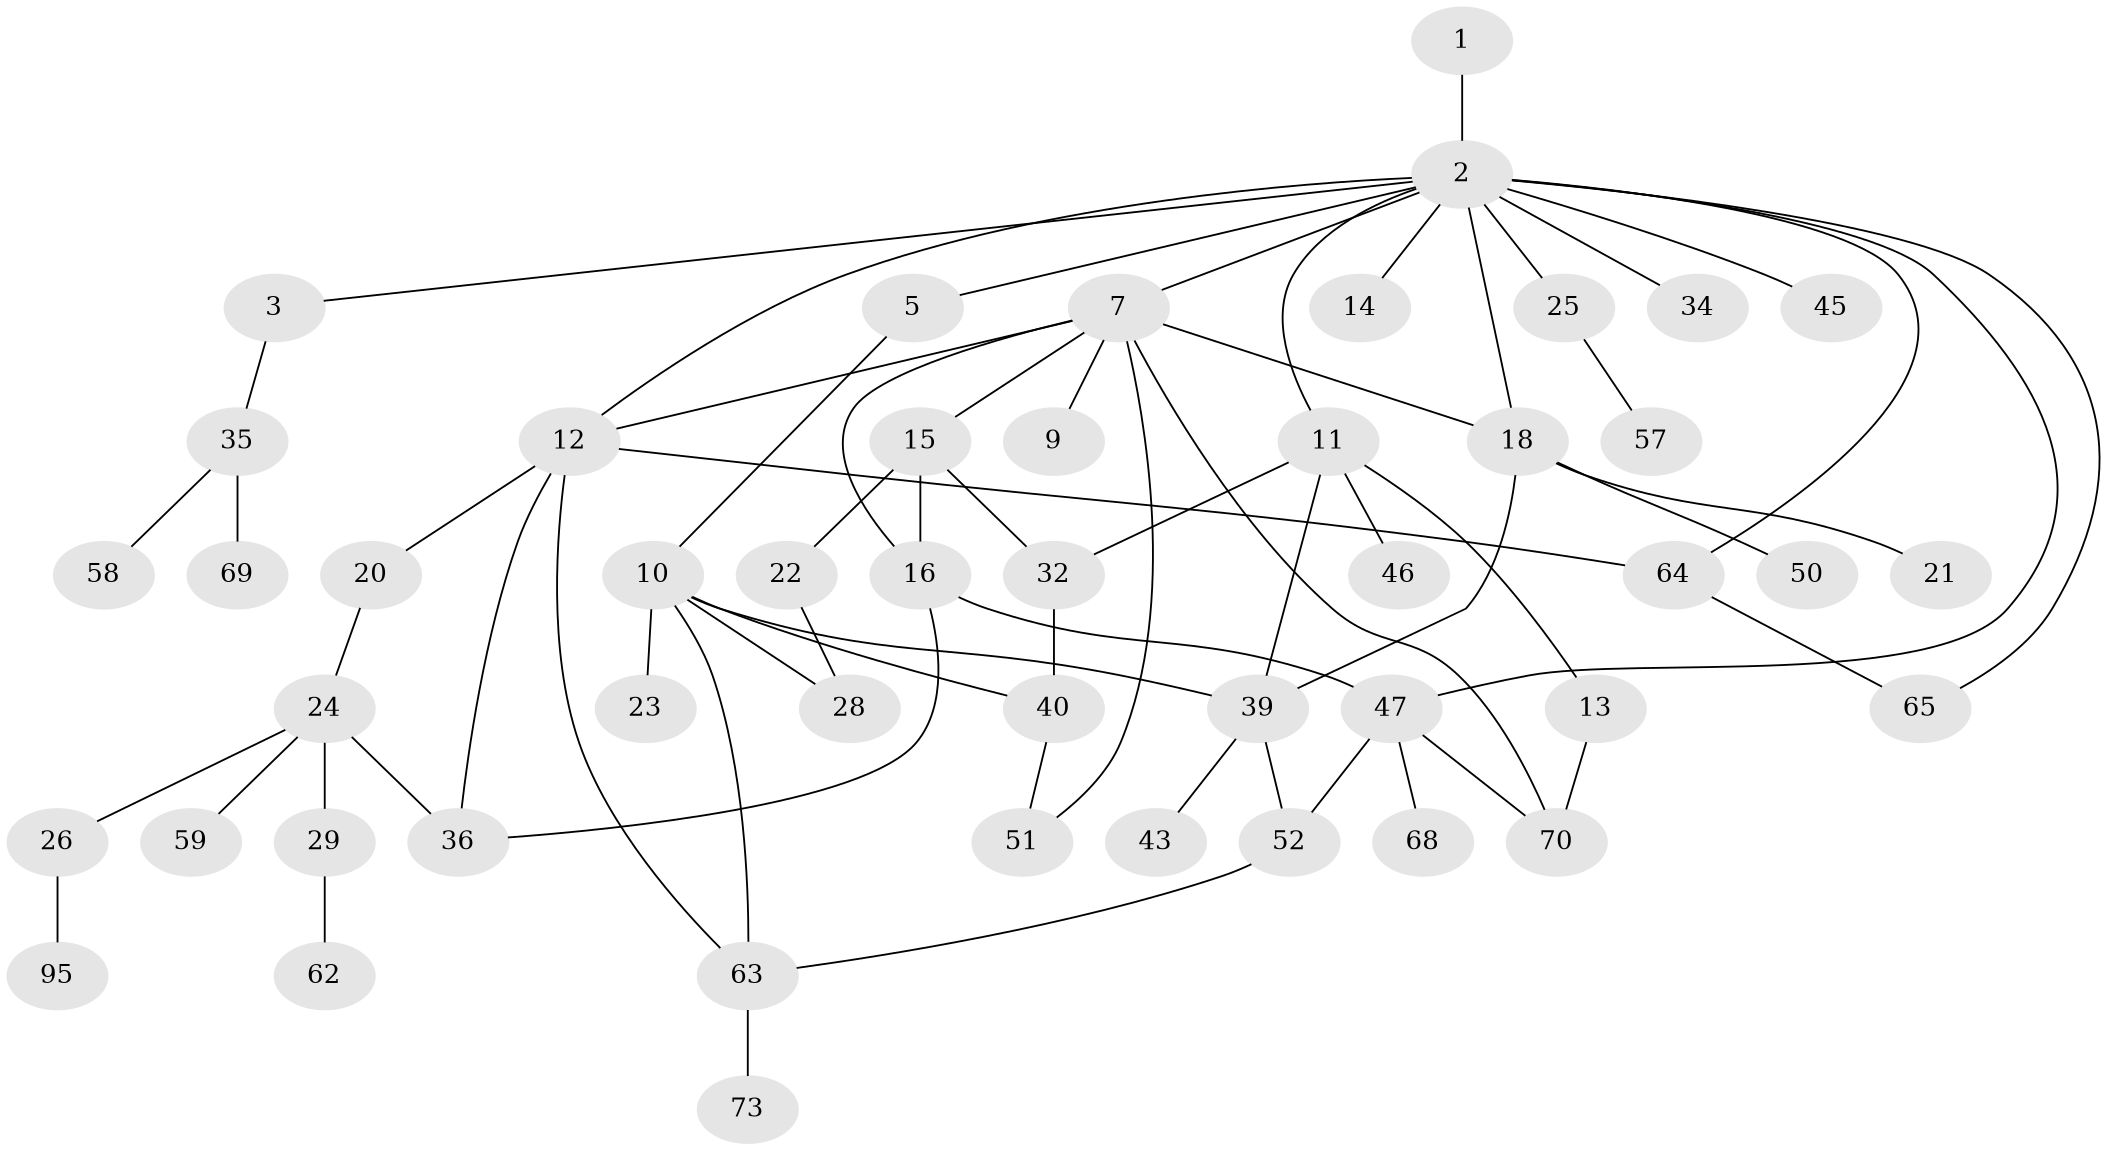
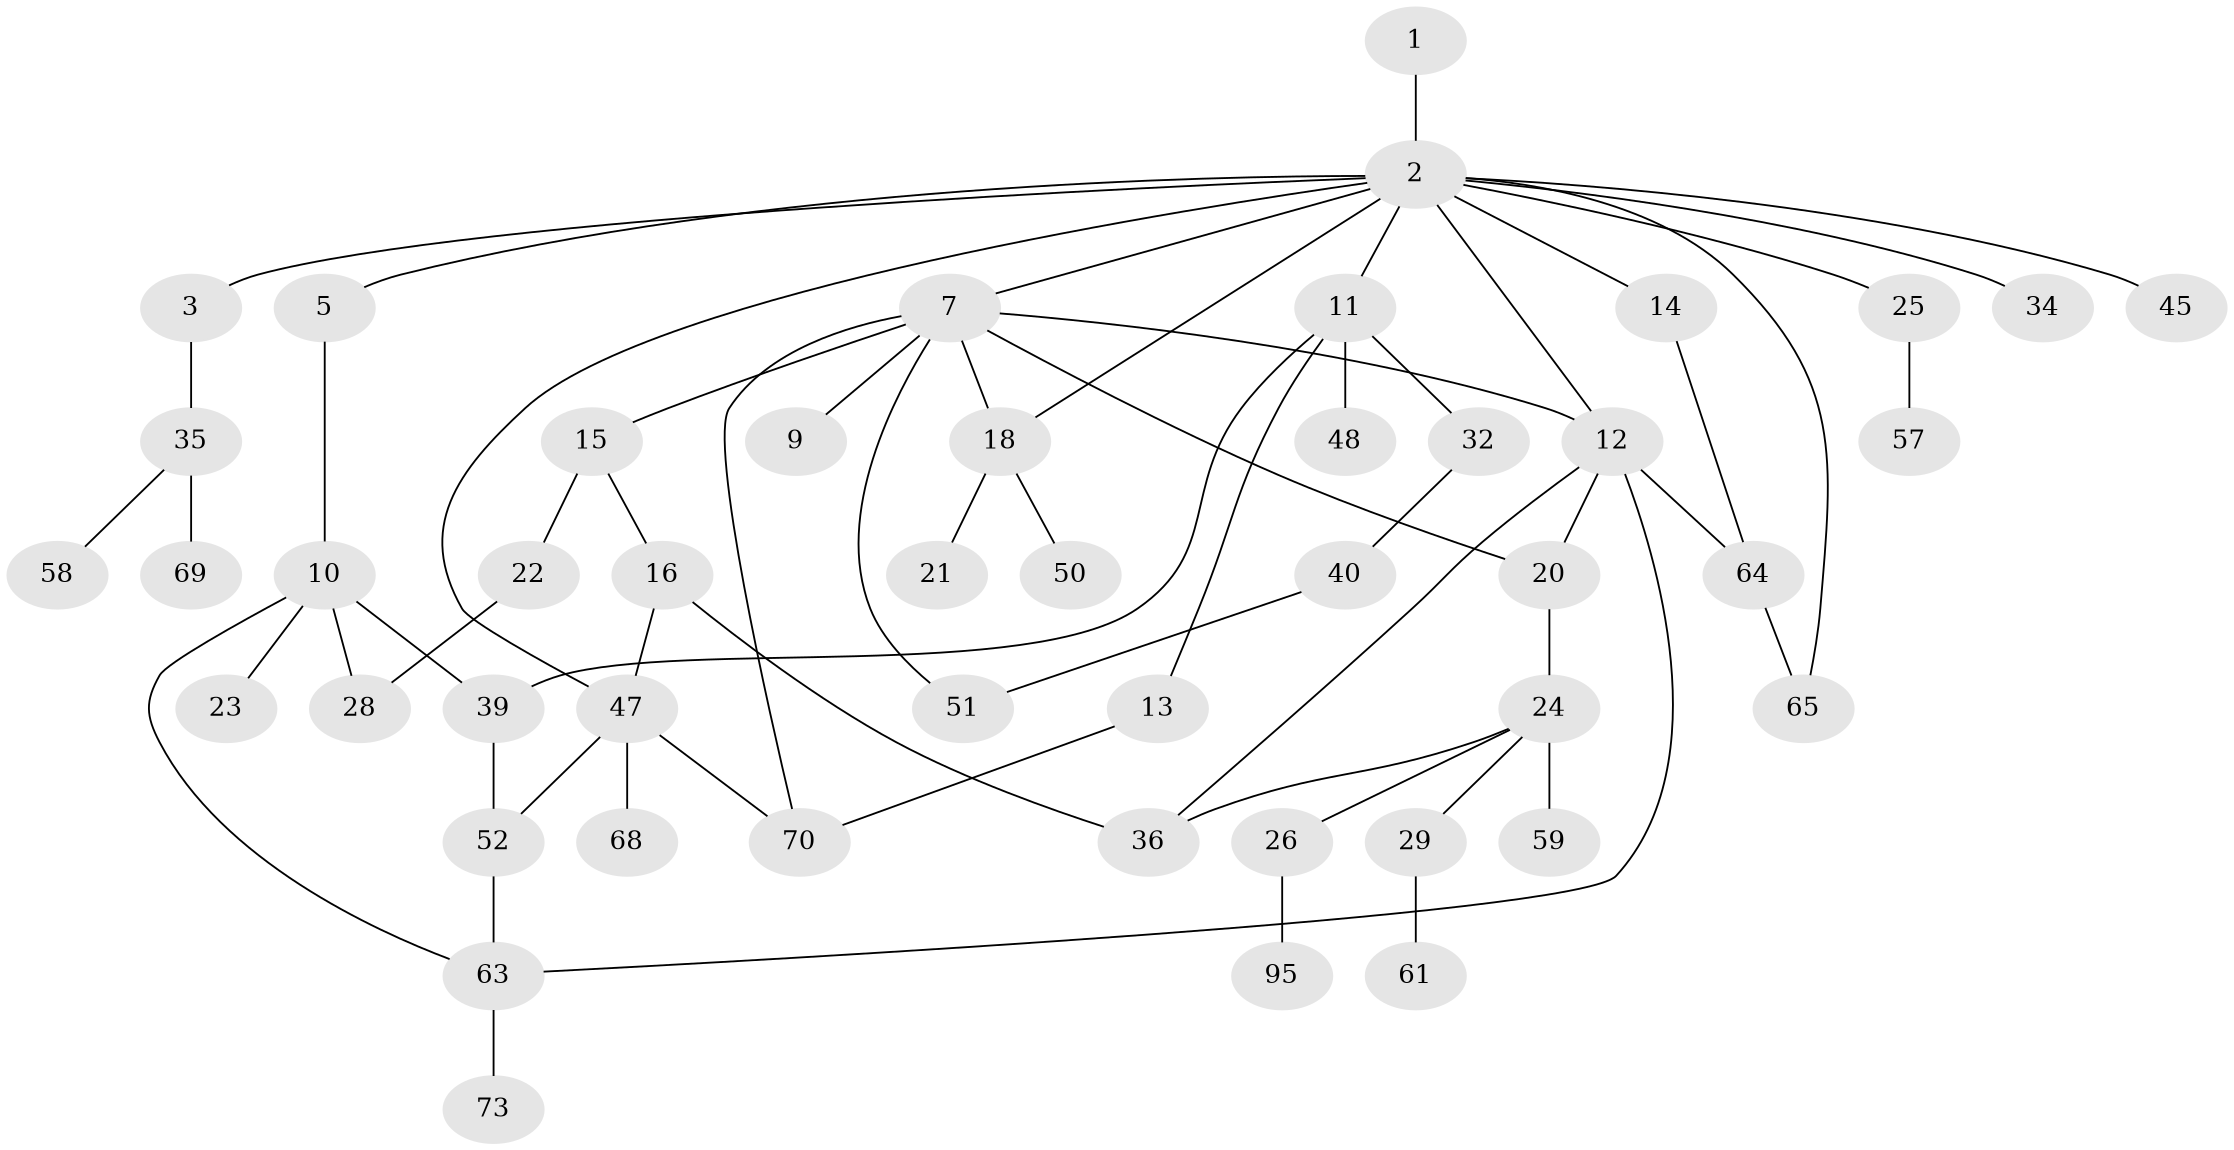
edge "2" -- "64": now "14" -- "64"
edge "7" -- "16": now "7" -- "20"
edge "15" -- "32": removed
node "46": label "46" -> "48"
edge "18" -- "39": removed
edge "10" -- "40": removed
node "43": removed
node "62": label "62" -> "61"
